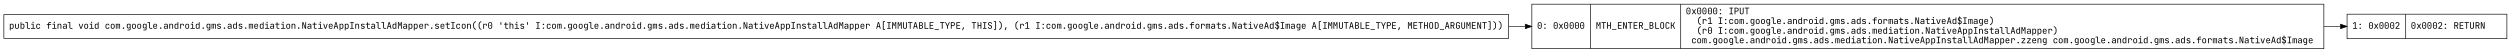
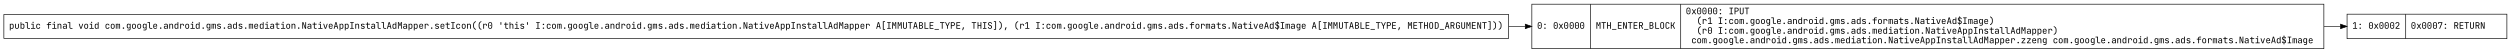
node "1: 0x0002": text "0x0002: RETURN" -> "0x0007: RETURN"
